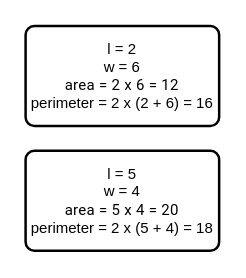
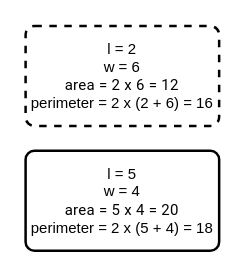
node "l = 2 w = 6 area = 2 x 6 = 12 perimeter = 2 x (2 + 6) = 16": style solid -> dashed
